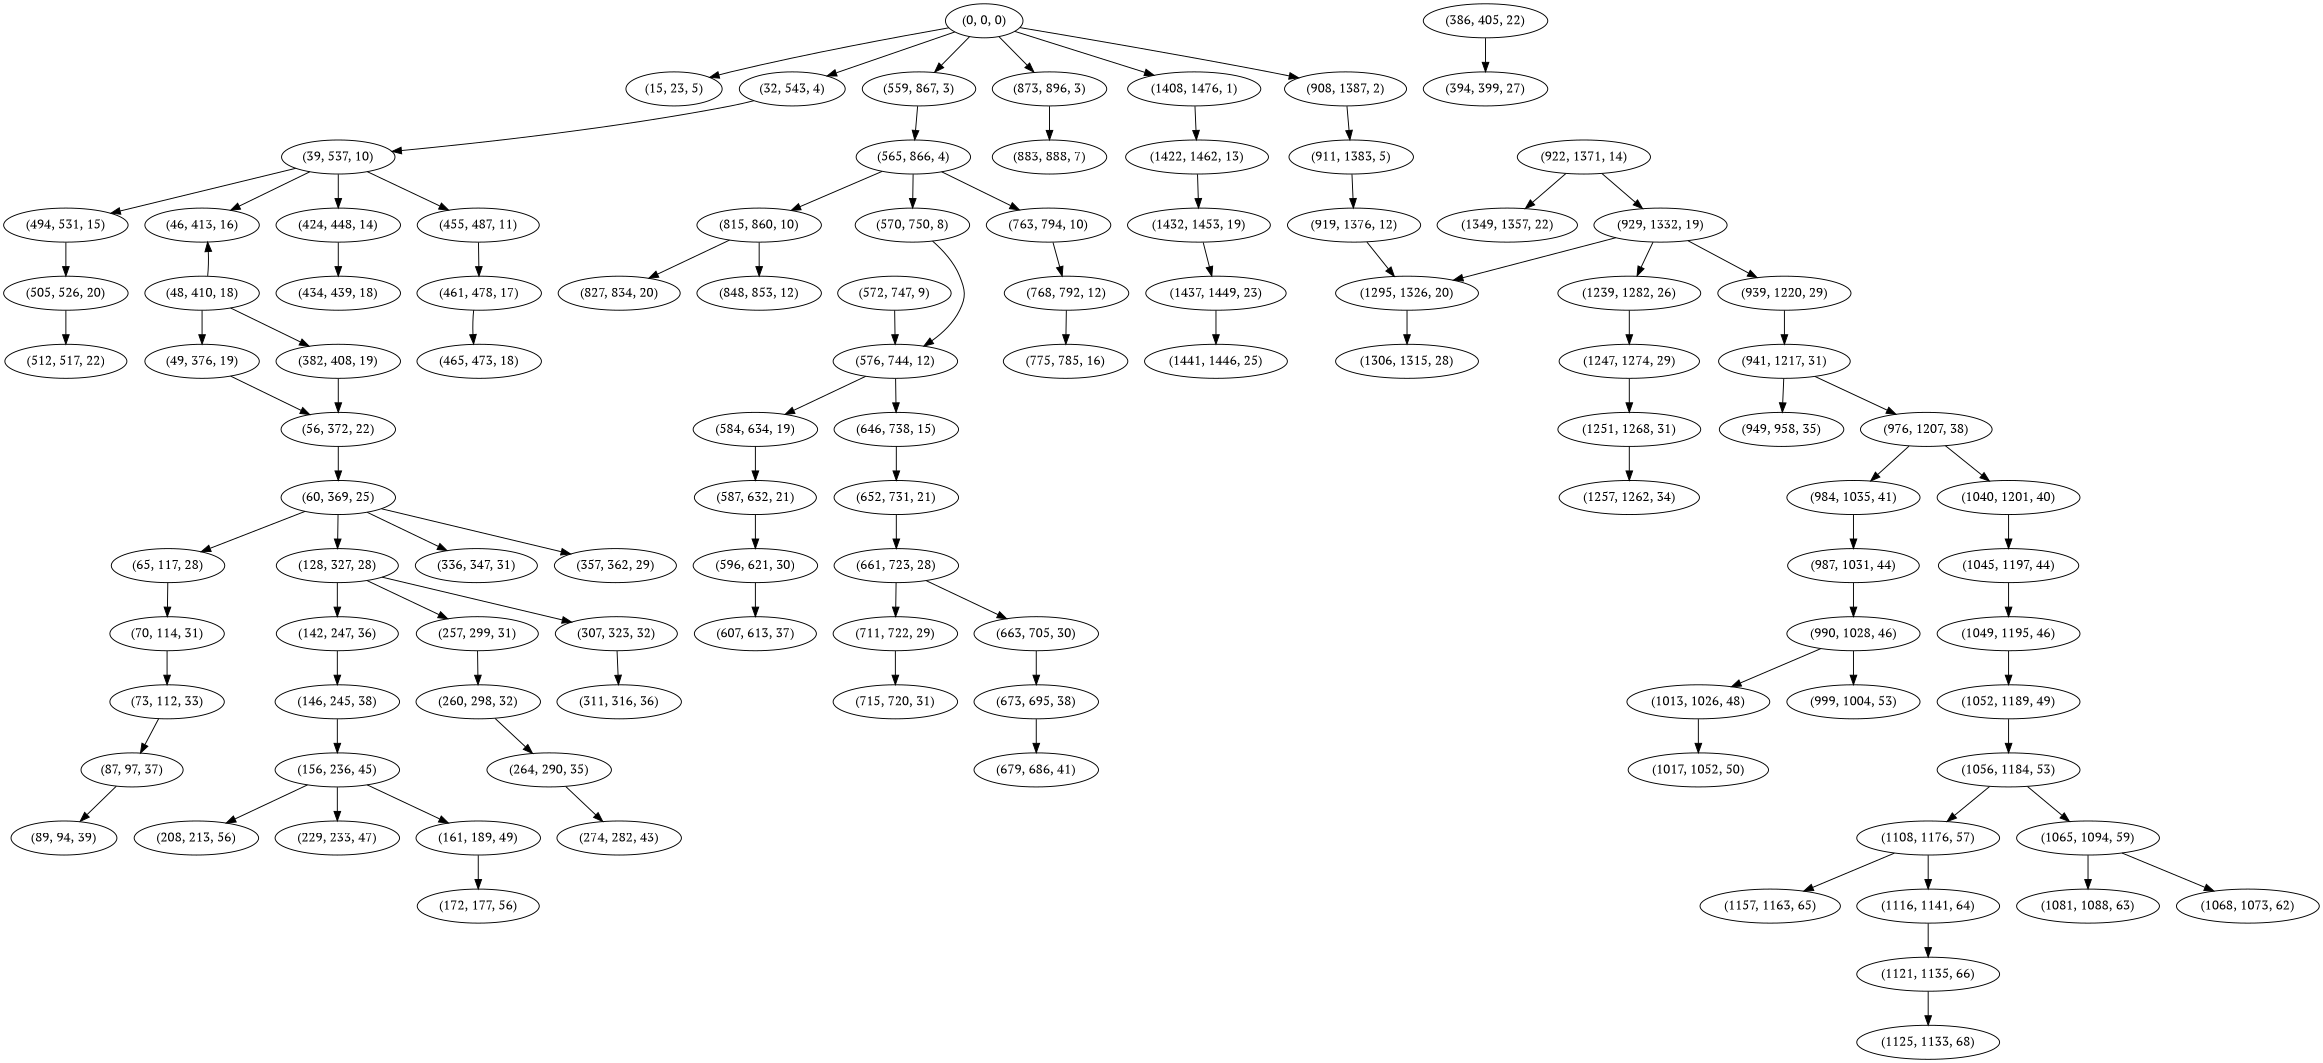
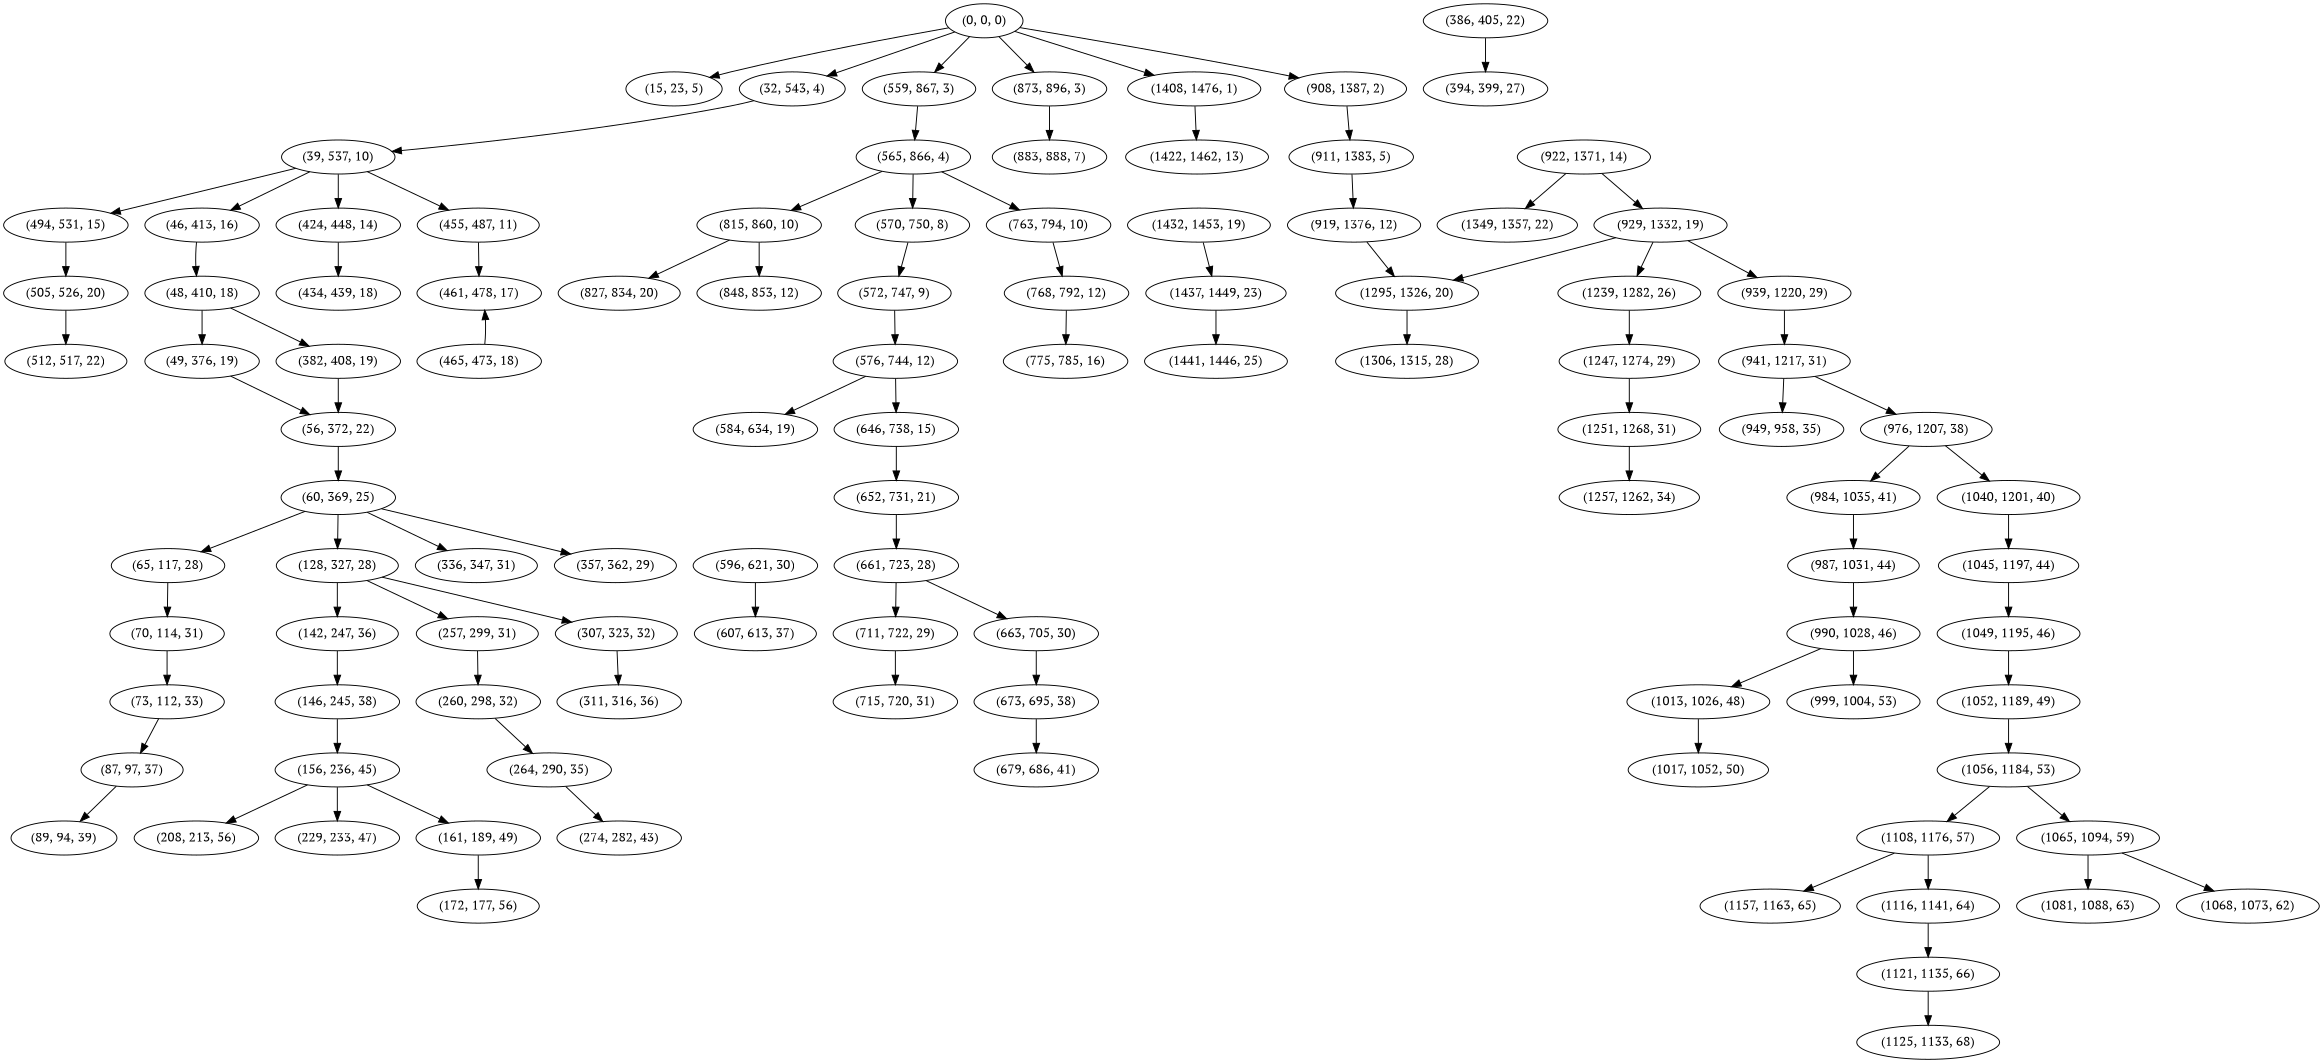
edge "(1422, 1462, 13)" -> "(1432, 1453, 19)": removed
edge "(48, 410, 18)" -> "(46, 413, 16)": reversed
edge "(570, 750, 8)" -> "(576, 744, 12)": now "(570, 750, 8)" -> "(572, 747, 9)"
edge "(461, 478, 17)" -> "(465, 473, 18)": reversed
node "(587, 632, 21)": removed
